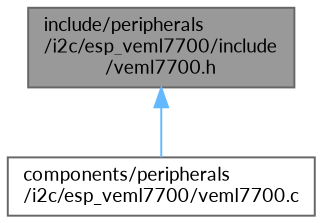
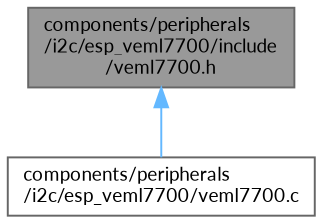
node "include/peripherals /i2c/esp_veml7700/include /veml7700.h": label "include/peripherals /i2c/esp_veml7700/include /veml7700.h" -> "components/peripherals /i2c/esp_veml7700/include /veml7700.h"
